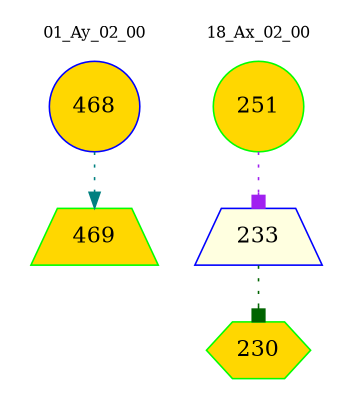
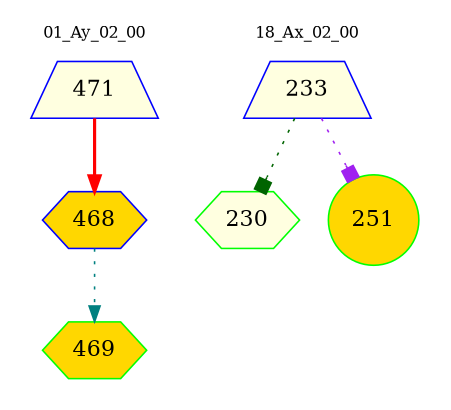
node "471": added
node "468": shape circle -> hexagon
edge "251" -> "233": reversed
node "469": shape trapezium -> hexagon
node "230": fillcolor gold -> lightyellow
